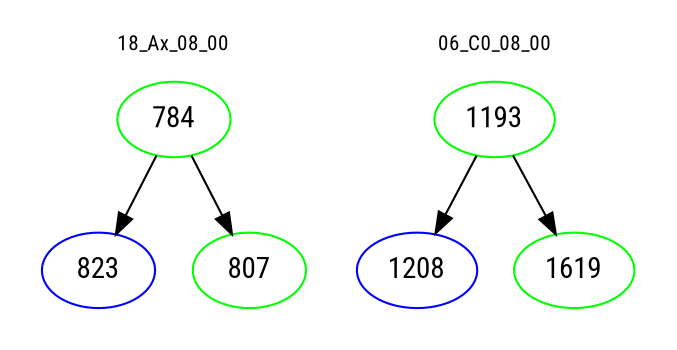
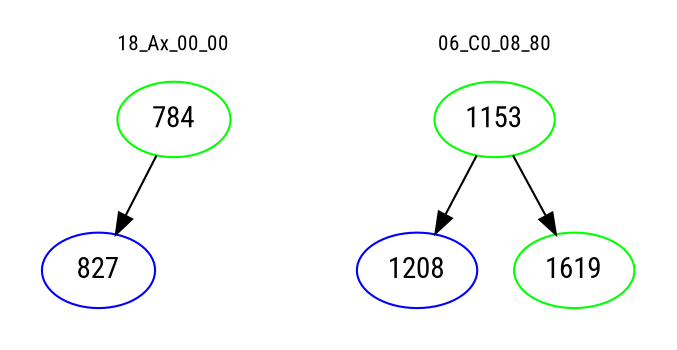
cluster "18_Ax_08_00": label "18_Ax_08_00" -> "18_Ax_00_00"
cluster "06_C0_08_00": label "06_C0_08_00" -> "06_C0_08_80"
node "1193": label "1193" -> "1153"
node "823": label "823" -> "827"
node "807": removed
